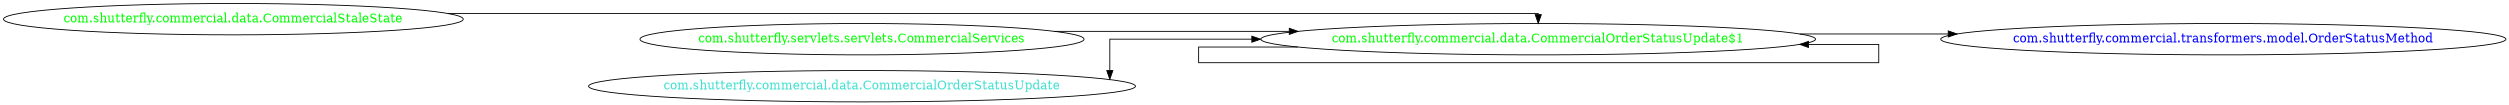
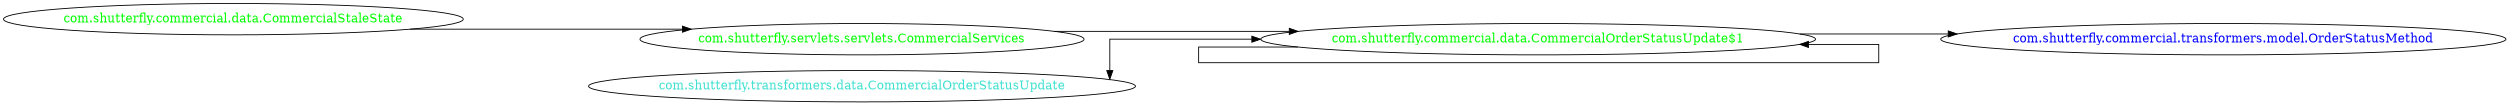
edge "com.shutterfly.commercial.data.CommercialStaleState" -> "com.shutterfly.commercial.data.CommercialOrderStatusUpdate$1": now "com.shutterfly.commercial.data.CommercialStaleState" -> "com.shutterfly.servlets.servlets.CommercialServices"
node "com.shutterfly.commercial.data.CommercialOrderStatusUpdate": label "com.shutterfly.commercial.data.CommercialOrderStatusUpdate" -> "com.shutterfly.transformers.data.CommercialOrderStatusUpdate"
